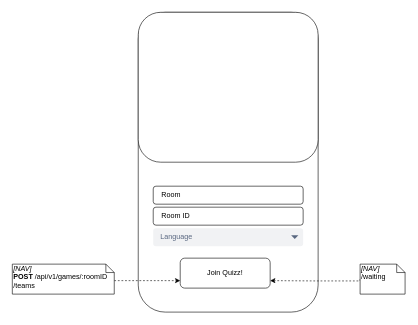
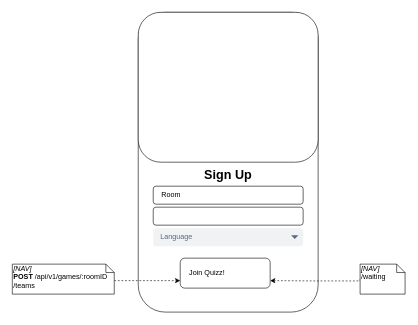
node "Sign Up": added
node "Room ID": removed
node "Join Quizz!": moved (225, 273) -> (207, 273)
